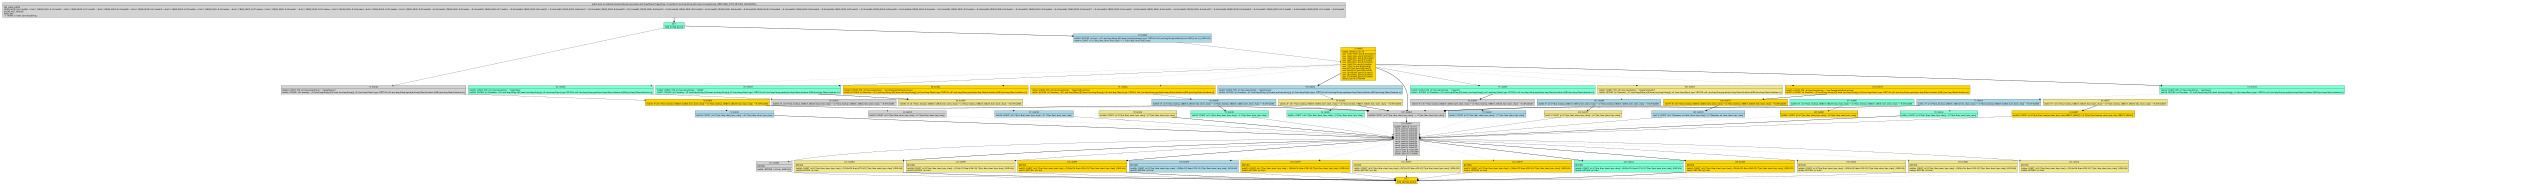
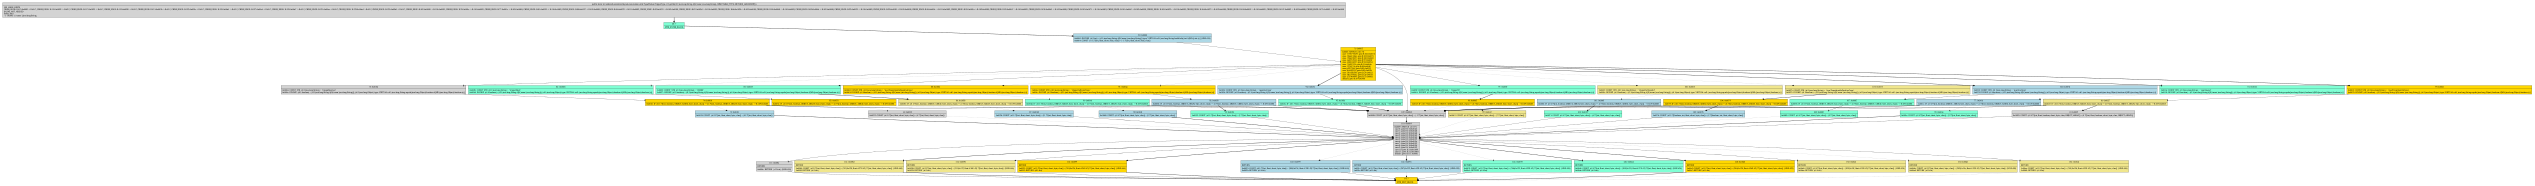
edge "68: ?" -> "73: 0x000a": now "71: 0x0005" -> "73: 0x000a"
edge "71: 0x0005" -> "109: 0x0088": style bold -> solid
node "103: 0x0073": fillcolor gold -> khaki
node "106: 0x007d": added
node "79: 0x0021": added
node "83: 0x0031": fillcolor lightgrey -> gold
node "89: 0x0046": added
node "95: 0x005a": fillcolor khaki -> aquamarine
node "98: 0x0065": fillcolor lightgrey -> gold
edge "80: 0x0027" -> "109: 0x0088": style dotted -> bold
node "90: 0x0048": fillcolor khaki -> lightblue
node "96: 0x005c": removed
node "99: 0x0067": fillcolor lightblue -> khaki
node "102: 0x0071": fillcolor khaki -> aquamarine
node "108: 0x0085": fillcolor gold -> aquamarine
node "81: 0x0029": fillcolor gold -> lightgrey
node "118: 0x0096": removed
node "120: 0x0099": fillcolor gold -> lightblue
node "122: 0x009c": fillcolor khaki -> lightblue
node "124: 0x009f": fillcolor gold -> aquamarine
edge "132: 0x00ab" -> "69: ?": removed
node "69: ?": text "MTH_INVOKE_BLOCK" -> "MTH_EXIT_BLOCK"
